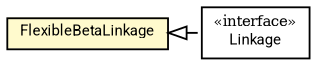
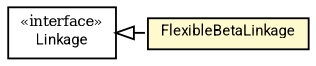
edge "Linkage" -> "FlexibleBetaLinkage": reversed
